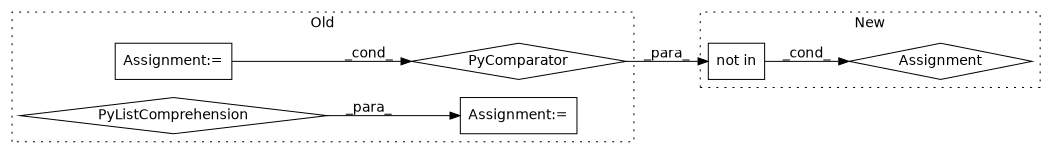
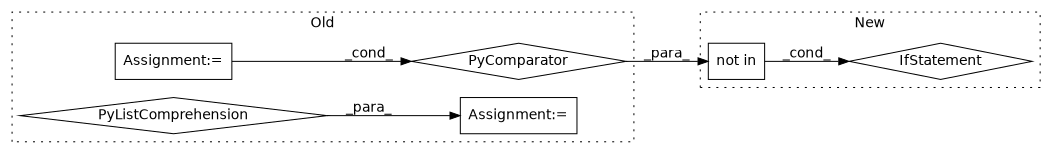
node "Assignment": label "Assignment" -> "IfStatement"
